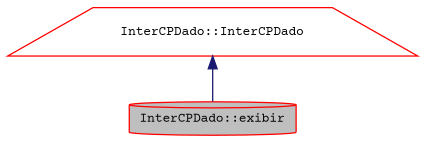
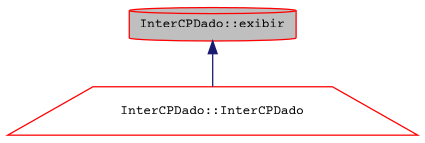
edge "InterCPDado::exibir" -> "InterCPDado::InterCPDado": reversed
